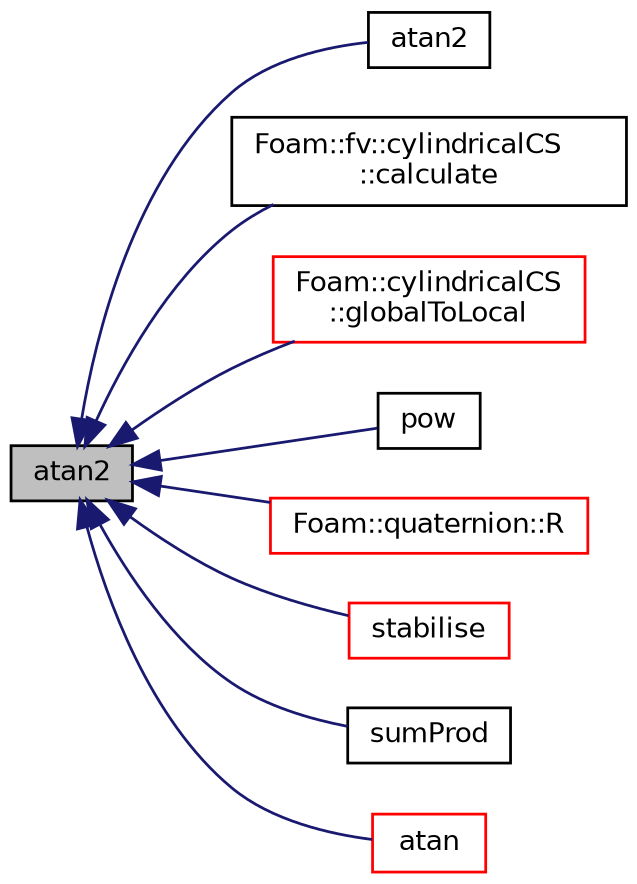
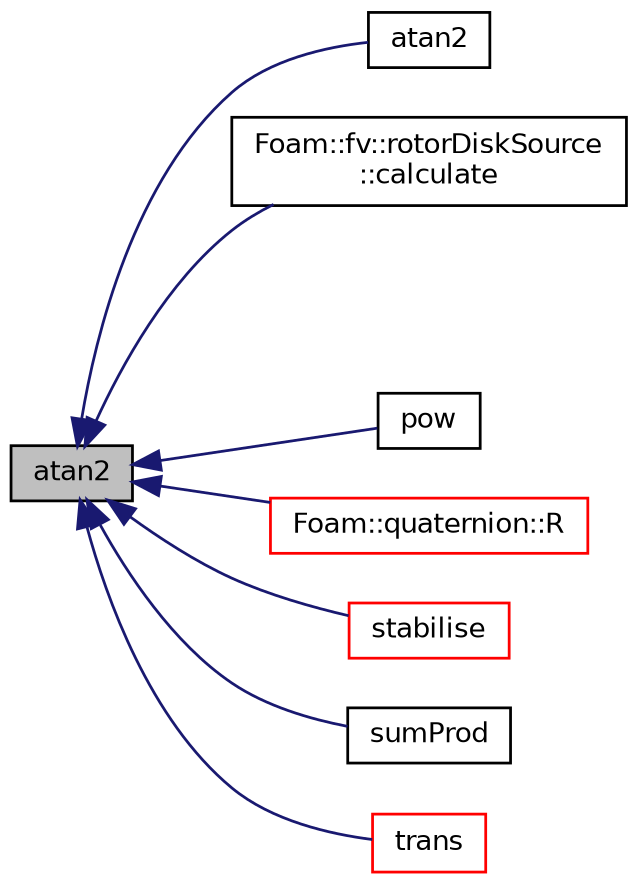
node "Foam::fv::cylindricalCS ::calculate": label "Foam::fv::cylindricalCS ::calculate" -> "Foam::fv::rotorDiskSource ::calculate"
node "Foam::cylindricalCS ::globalToLocal": removed
node "atan": label "atan" -> "trans"
